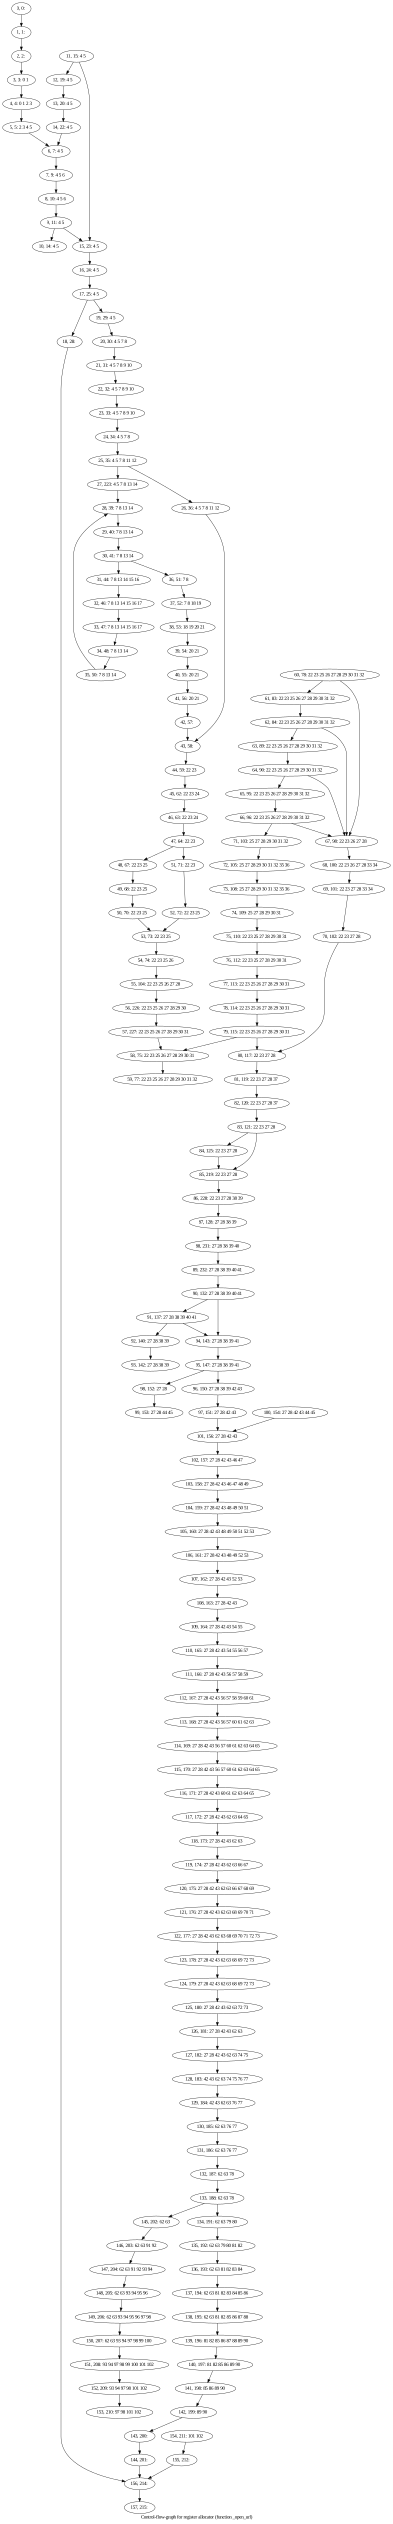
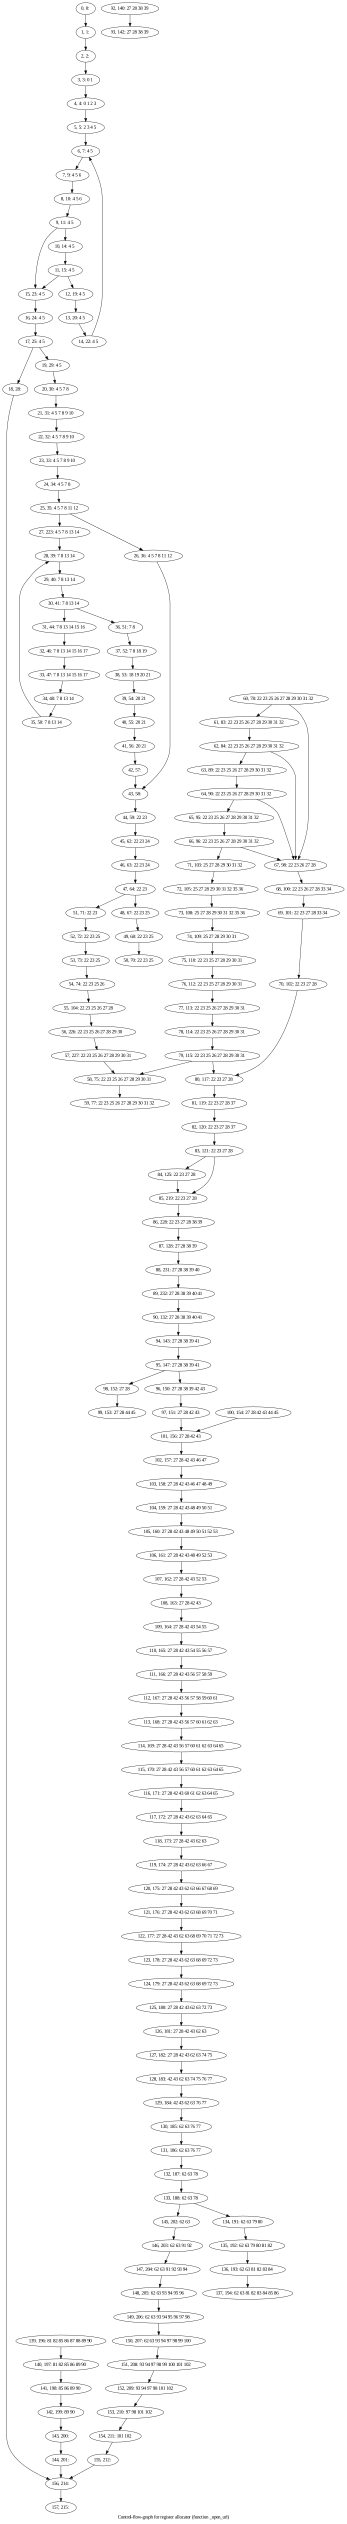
edge "10, 14: 4 5" -> "11, 15: 4 5": added
edge "50, 70: 22 23 25" -> "53, 73: 22 23 25": removed
node "91, 137: 27 28 38 39 40 41": removed
node "138, 195: 62 63 81 82 85 86 87 88": removed
edge "153, 210: 97 98 101 102" -> "154, 211: 101 102": added
